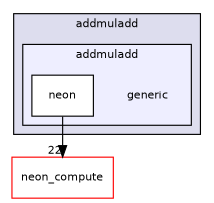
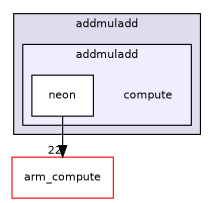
node "generic": label "generic" -> "compute"
node "neon_compute": label "neon_compute" -> "arm_compute"
